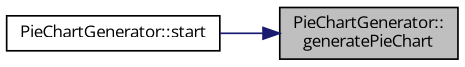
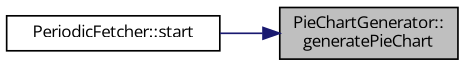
node "PieChartGenerator::start": label "PieChartGenerator::start" -> "PeriodicFetcher::start"
